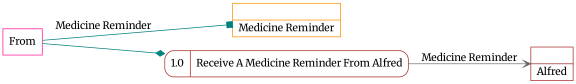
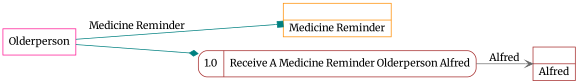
node "From": label "From" -> "Olderperson"
edge "1.0" -> "Alfred": label "Medicine Reminder" -> "Alfred"
node "1.0": text "Receive A Medicine Reminder From Alfred" -> "Receive A Medicine Reminder Olderperson Alfred"
